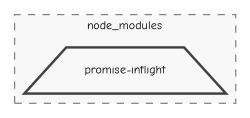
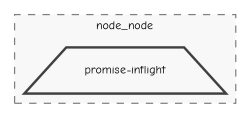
cluster "node_modules": label "node_modules" -> "node_node"
